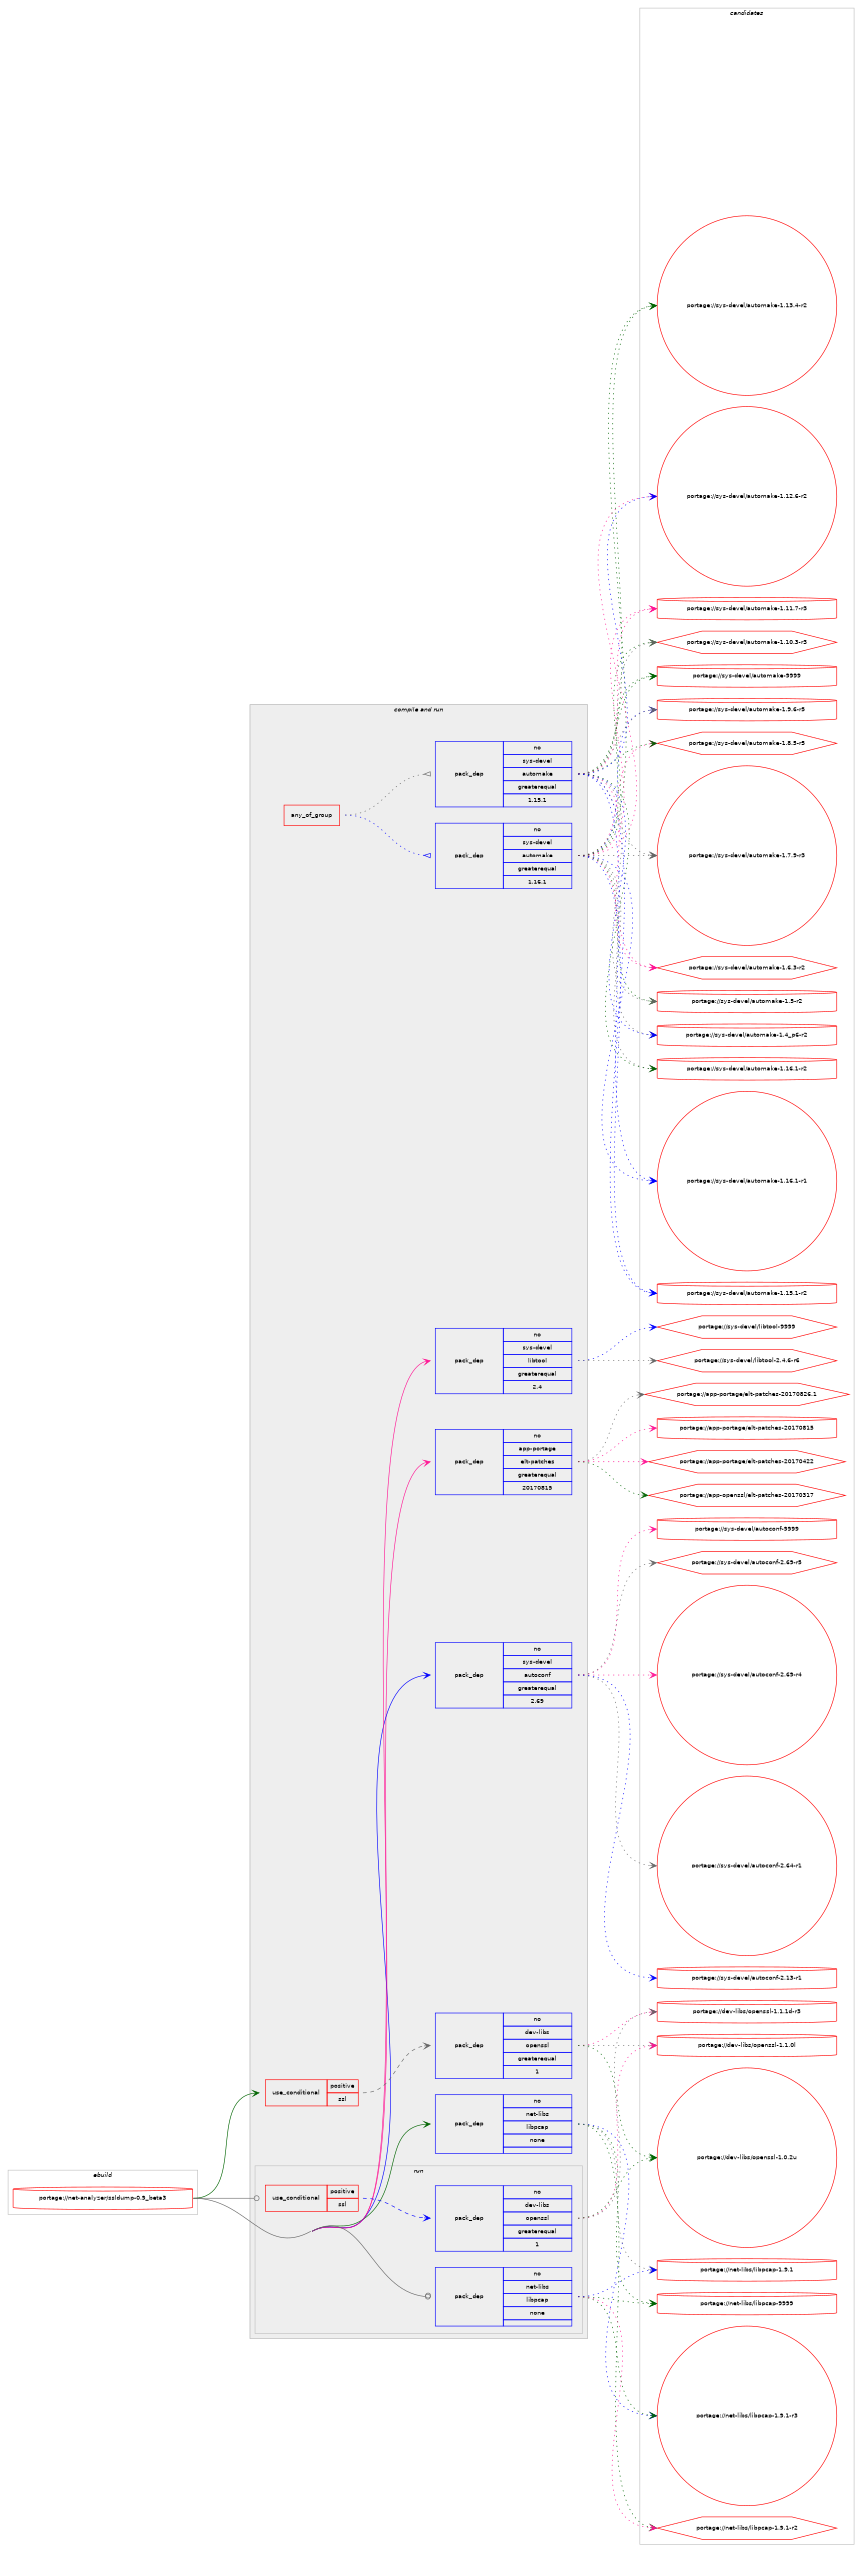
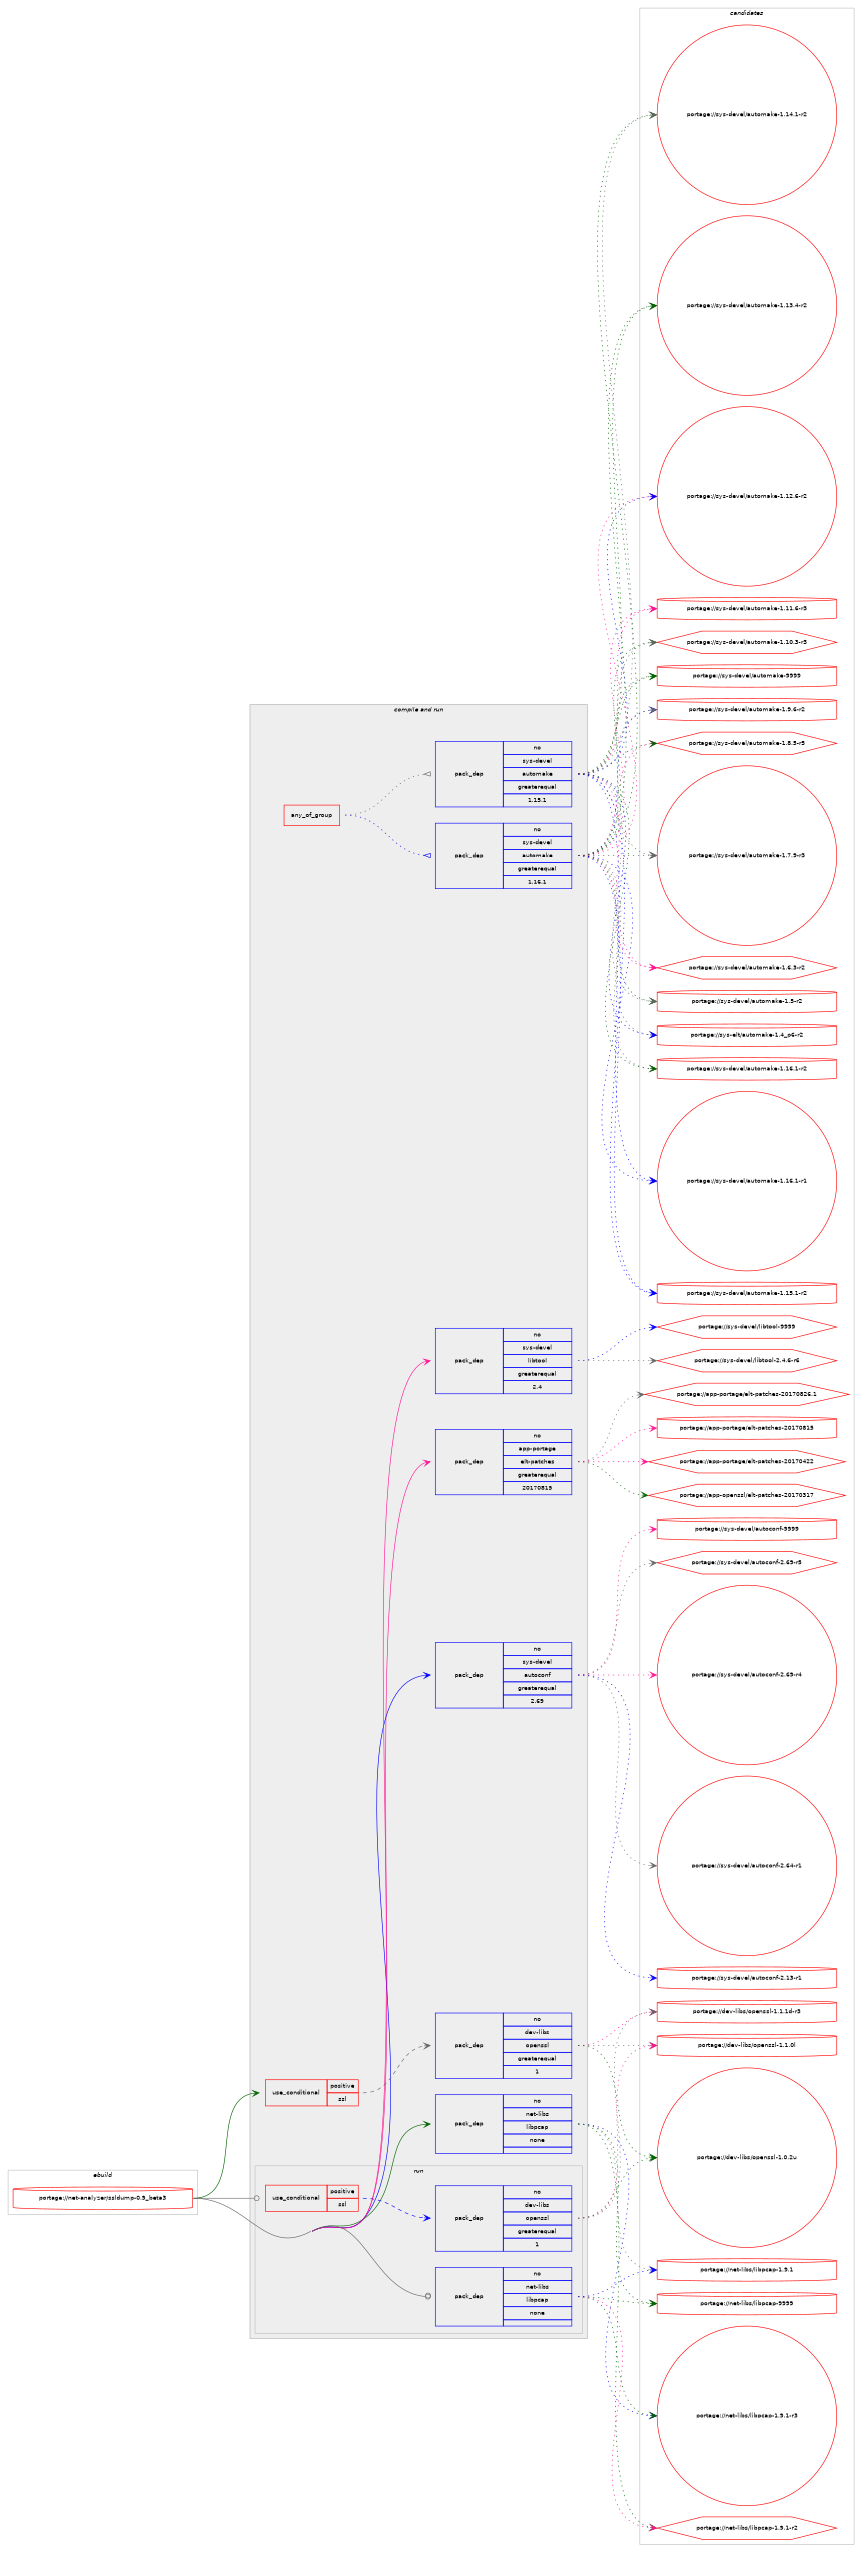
node "portage://sys-devel/automake-1.14.1-r2": added
node "portage://sys-devel/automake-1.11.7-r3": label "portage://sys-devel/automake-1.11.7-r3" -> "portage://sys-devel/automake-1.11.6-r3"
node "portage://sys-devel/automake-1.9.6-r5": label "portage://sys-devel/automake-1.9.6-r5" -> "portage://sys-devel/automake-1.9.6-r2"
node "portage://sys-devel/automake-1.4_p6-r2": label "portage://sys-devel/automake-1.4_p6-r2" -> "portage://sys-elt/automake-1.4_p6-r2"
